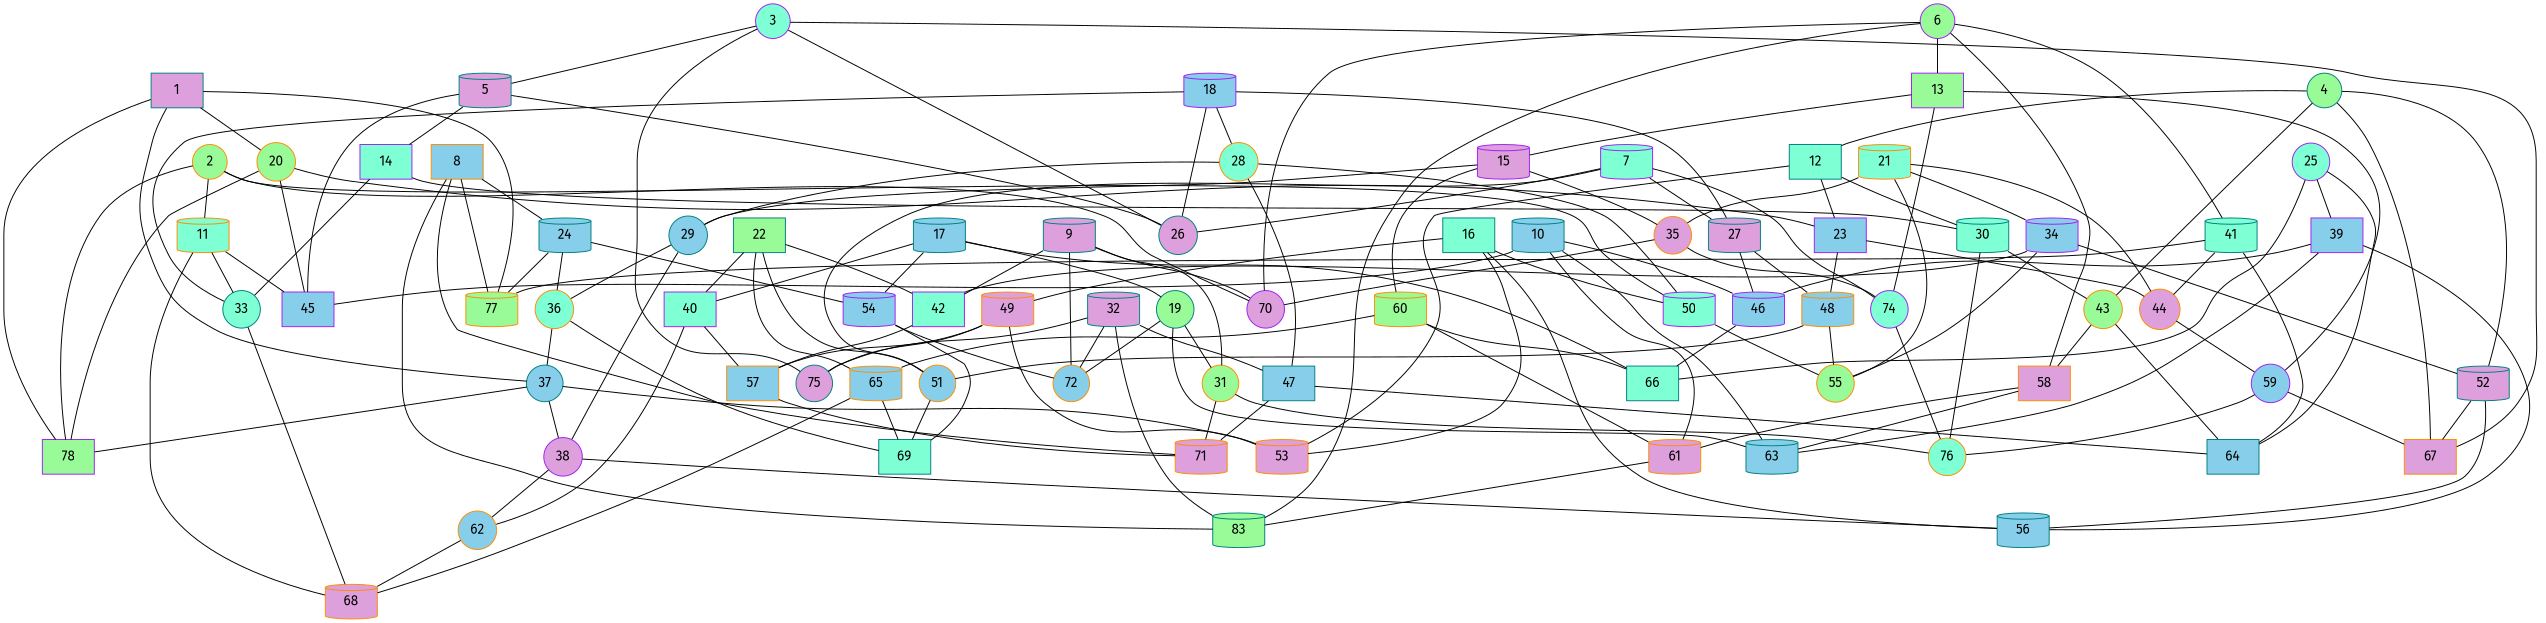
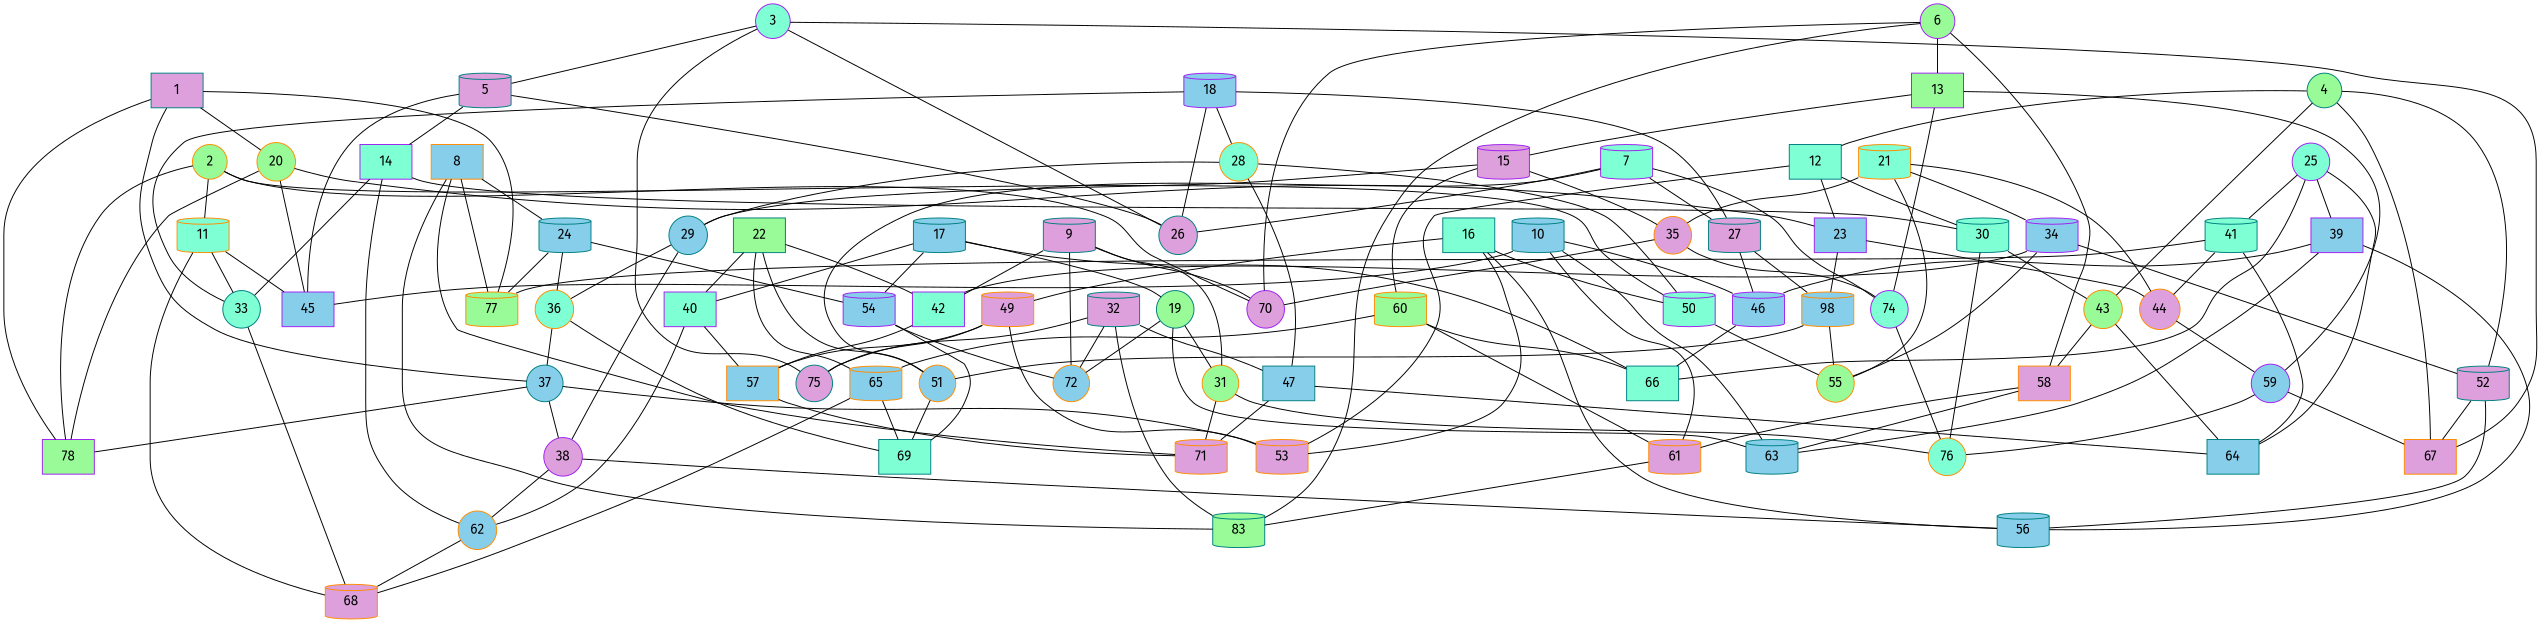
edge "6" -- "41": now "25" -- "41"
node "48": label "48" -> "98"
edge "14" -- "62": added
